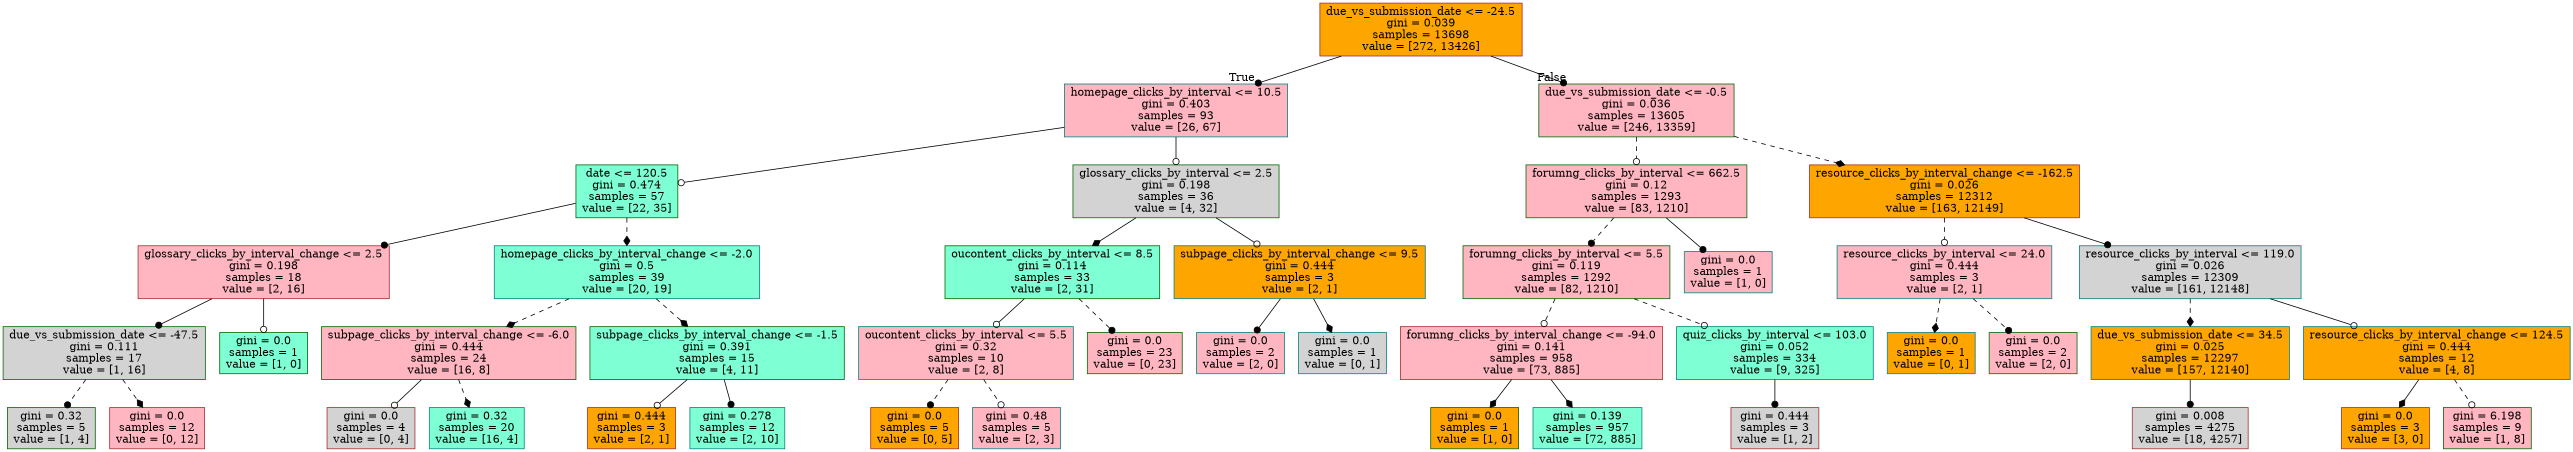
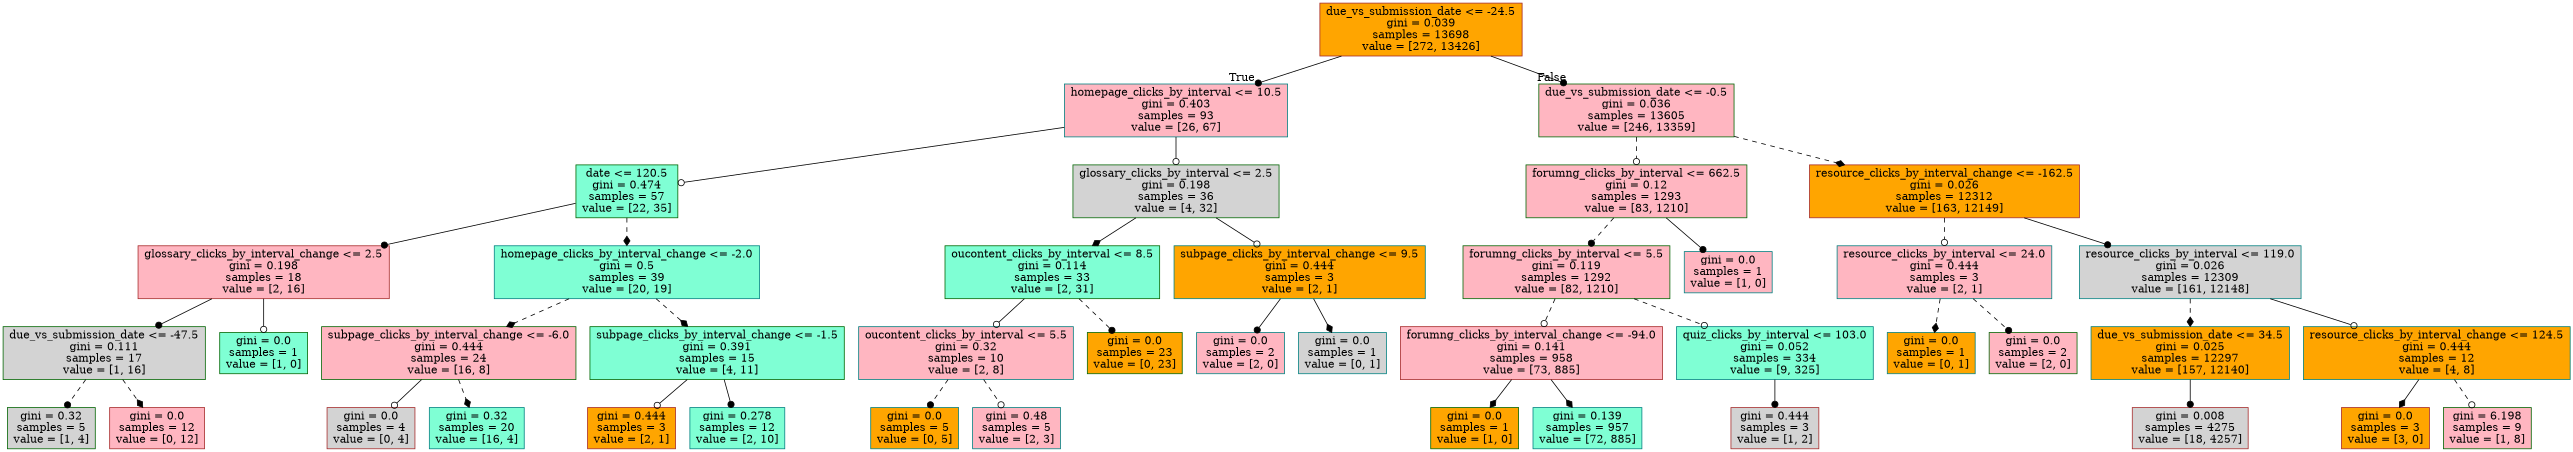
node "gini = 0.0 samples = 23 value = [0, 23]": fillcolor lightpink -> orange
node "gini = 0.0 samples = 5 value = [0, 5]": color brown -> teal
